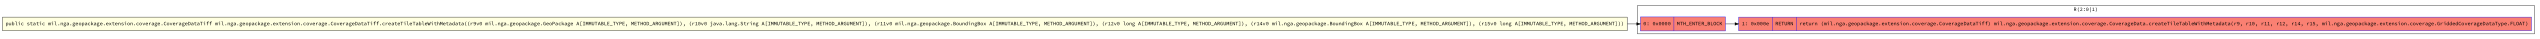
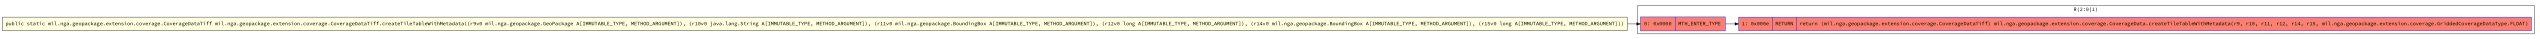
node "0: 0x0000": text "MTH_ENTER_BLOCK" -> "MTH_ENTER_TYPE"
